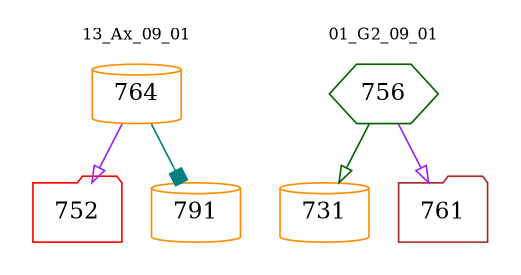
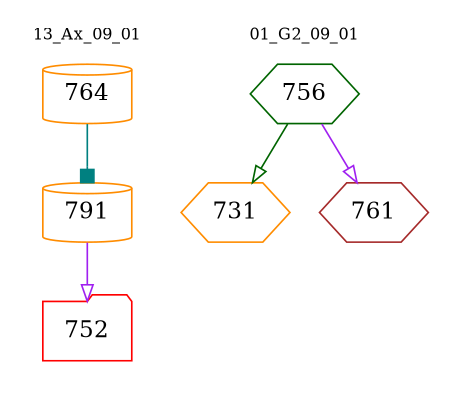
edge "764" -> "752": now "791" -> "752"
node "731": shape cylinder -> hexagon
node "761": shape folder -> hexagon
